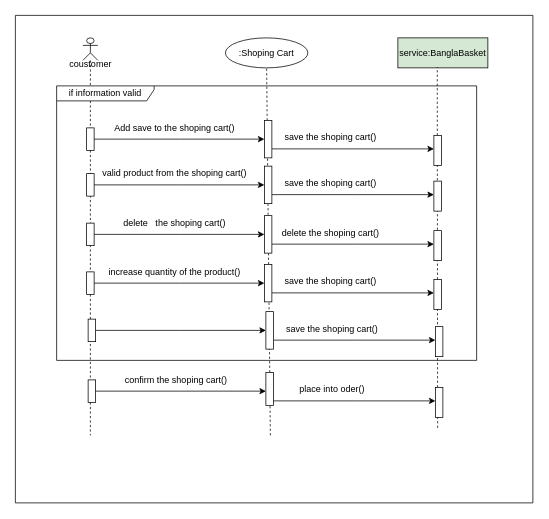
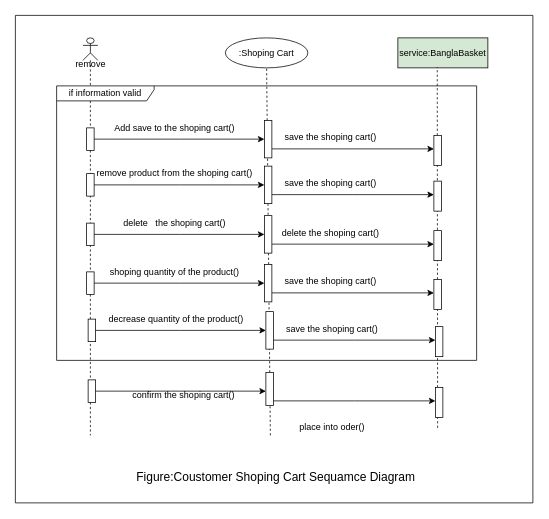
node "coustomer": label "coustomer" -> "remove"
node "valid product from the shoping cart()": label "valid product from the shoping cart()" -> "remove product from the shoping cart()"
node "increase quantity of the product()": label "increase quantity of the product()" -> "shoping quantity of the product()"
node "decrease quantity of the product()": added
node "confirm the shoping cart()": moved (176, 380) -> (183, 395)
node "place into oder()": moved (332, 390) -> (332, 427)
node "Figure:Coustomer Shoping Cart Sequamce Diagram": added
